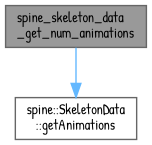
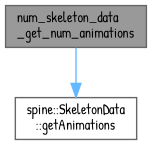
node "spine_skeleton_data _get_num_animations": label "spine_skeleton_data _get_num_animations" -> "num_skeleton_data _get_num_animations"
